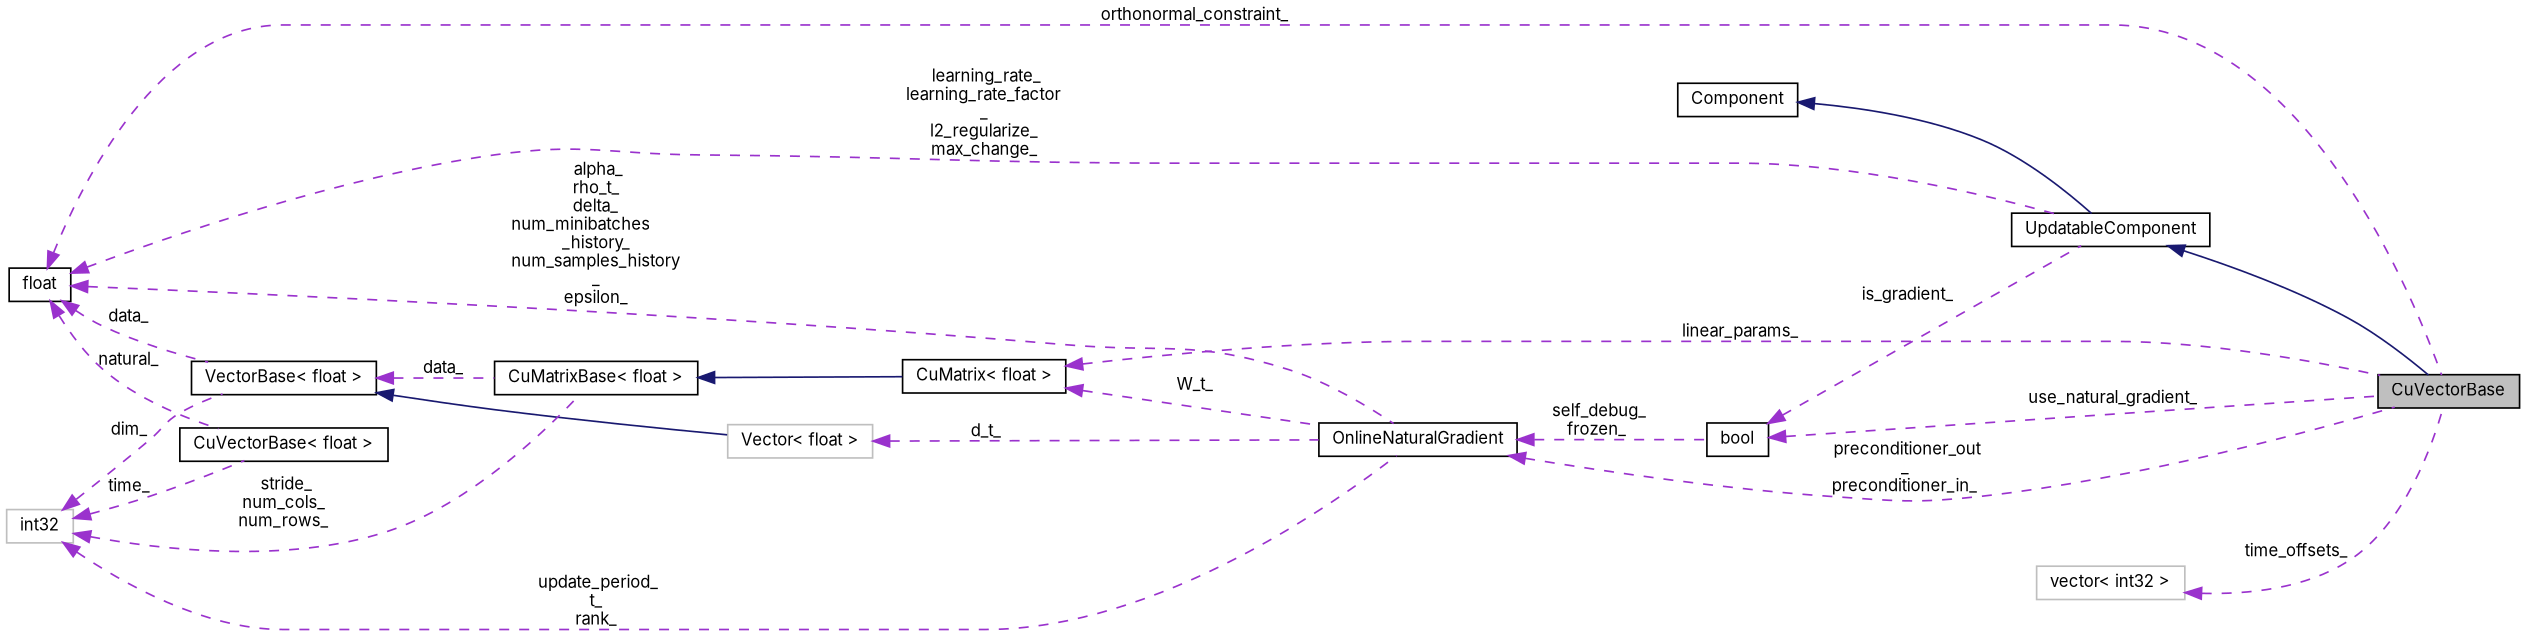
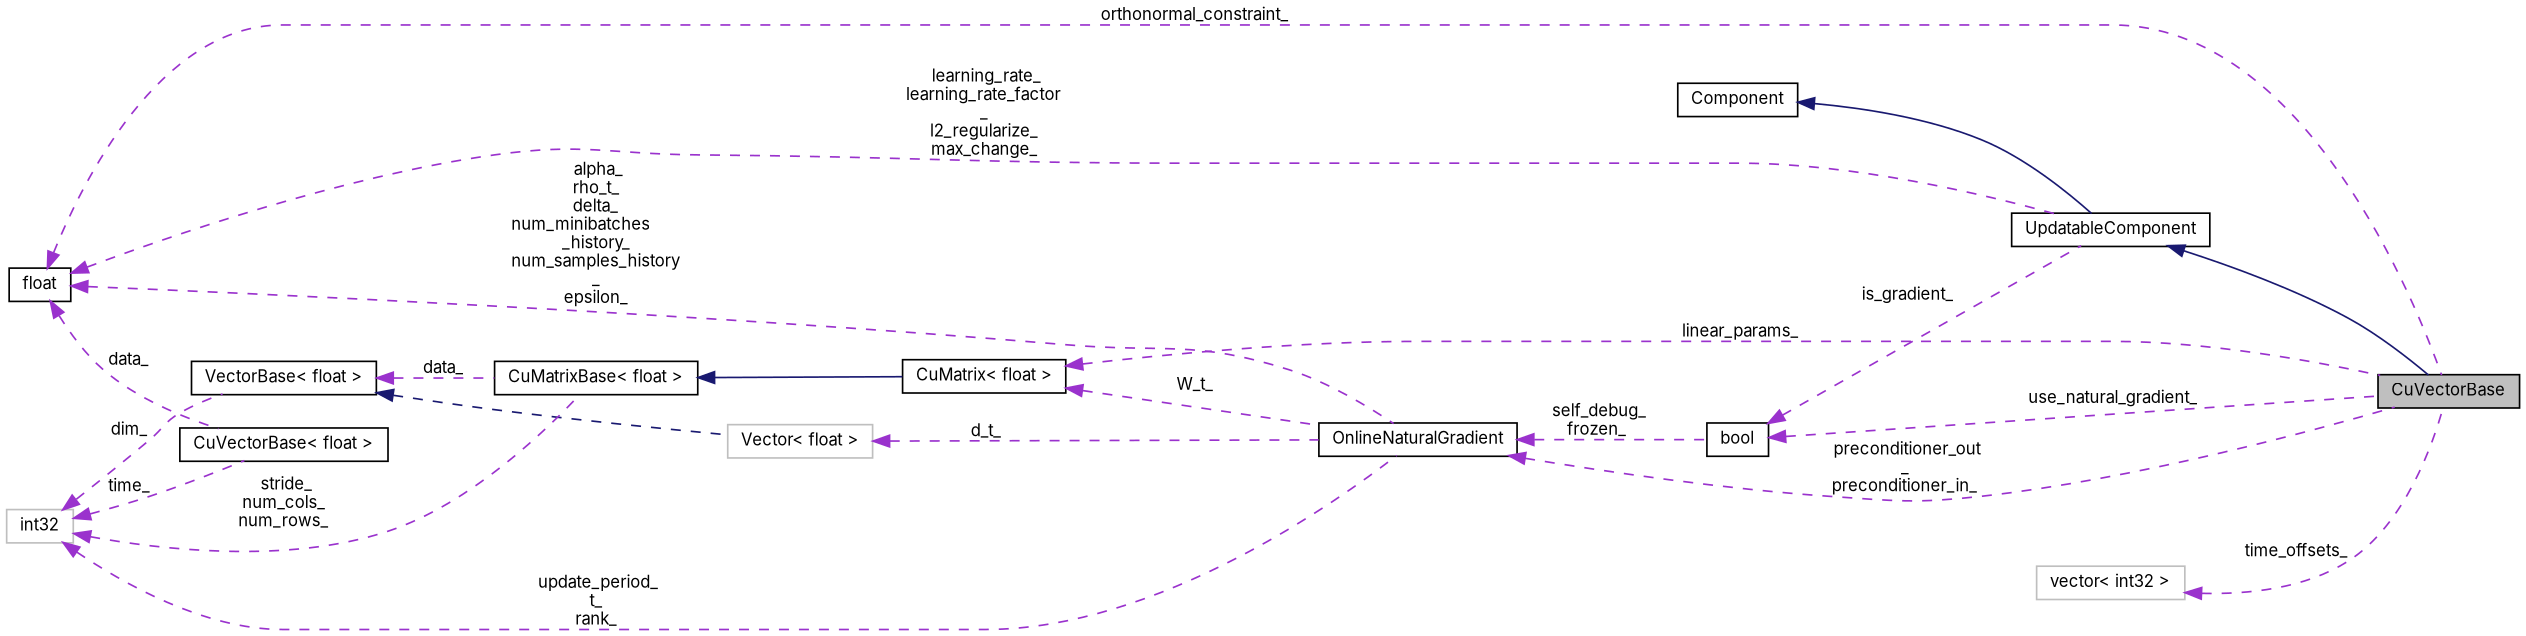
edge "VectorBase< float >" -> "float": removed, label "data_"
edge "CuVectorBase< float >" -> "float": label " natural_" -> " data_"
edge "Vector< float >" -> "VectorBase< float >": style solid -> dashed
